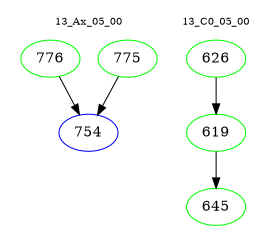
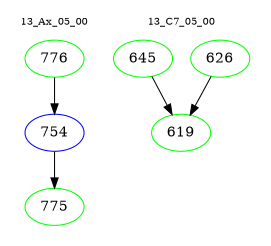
cluster "13_C0_05_00": label "13_C0_05_00" -> "13_C7_05_00"
edge "775" -> "754": reversed
edge "619" -> "645": reversed
